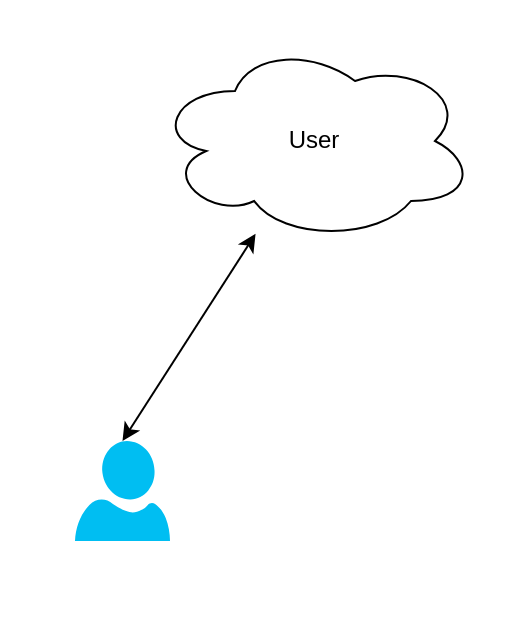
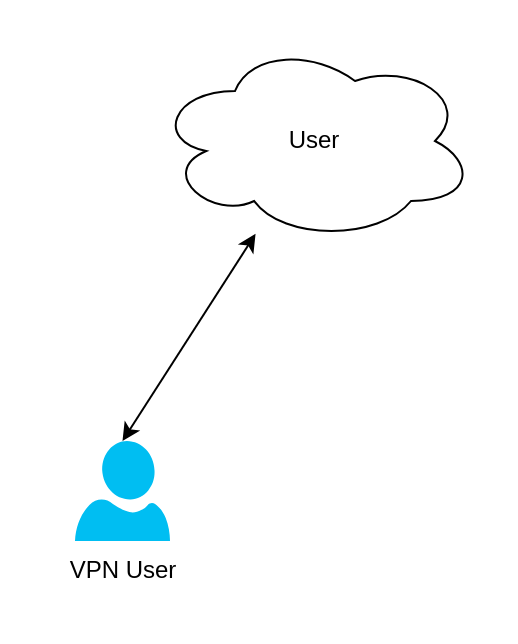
node "VPN User": added
